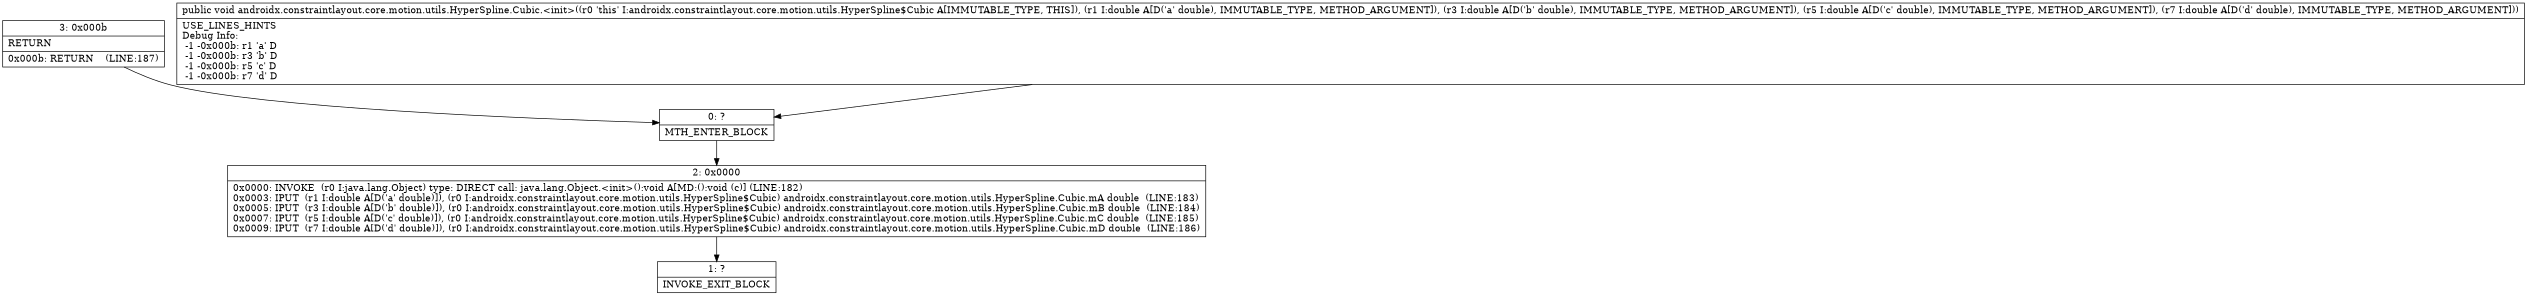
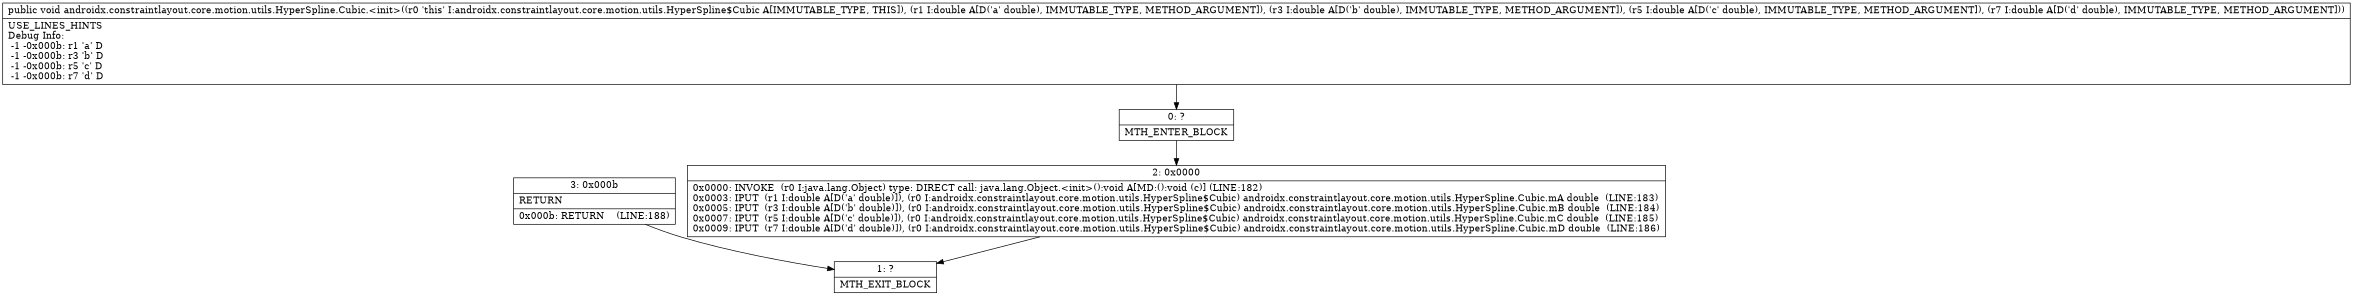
node "3: 0x000b": text "0x000b: RETURN    (LINE:187)" -> "0x000b: RETURN    (LINE:188)"
edge "3: 0x000b" -> "0: ?": now "3: 0x000b" -> "1: ?"
node "1: ?": text "INVOKE_EXIT_BLOCK" -> "MTH_EXIT_BLOCK"
